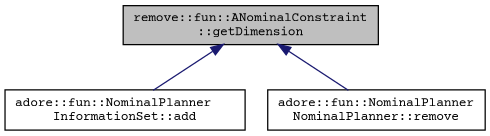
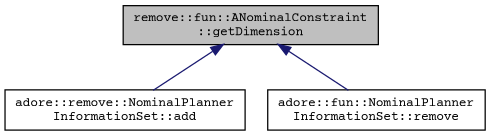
node "adore::fun::NominalPlanner InformationSet::add": label "adore::fun::NominalPlanner InformationSet::add" -> "adore::remove::NominalPlanner InformationSet::add"
node "adore::fun::NominalPlanner NominalPlanner::remove": label "adore::fun::NominalPlanner NominalPlanner::remove" -> "adore::fun::NominalPlanner InformationSet::remove"
